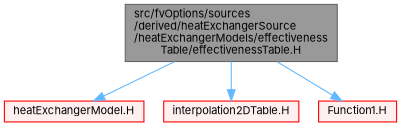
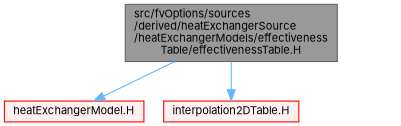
node "Function1.H": removed
